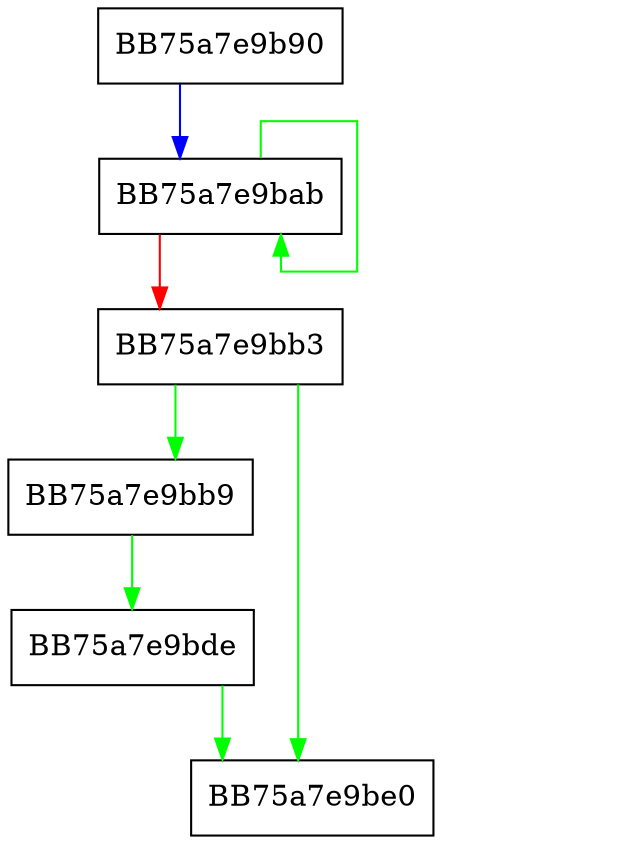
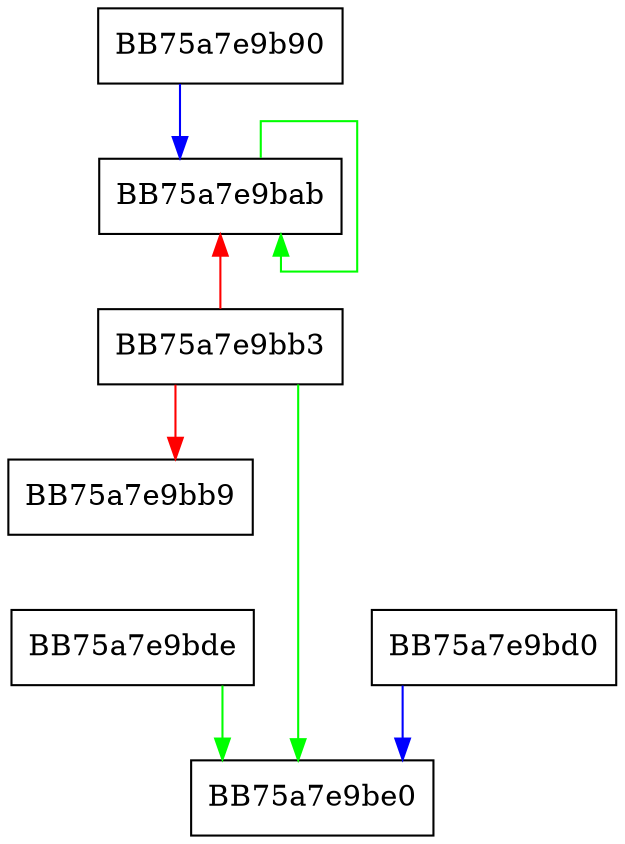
edge "BB75a7e9bab" -> "BB75a7e9bb3": reversed
edge "BB75a7e9bb3" -> "BB75a7e9bb9": color green -> red
edge "BB75a7e9bb9" -> "BB75a7e9bde": removed
node "BB75a7e9bd0": added
